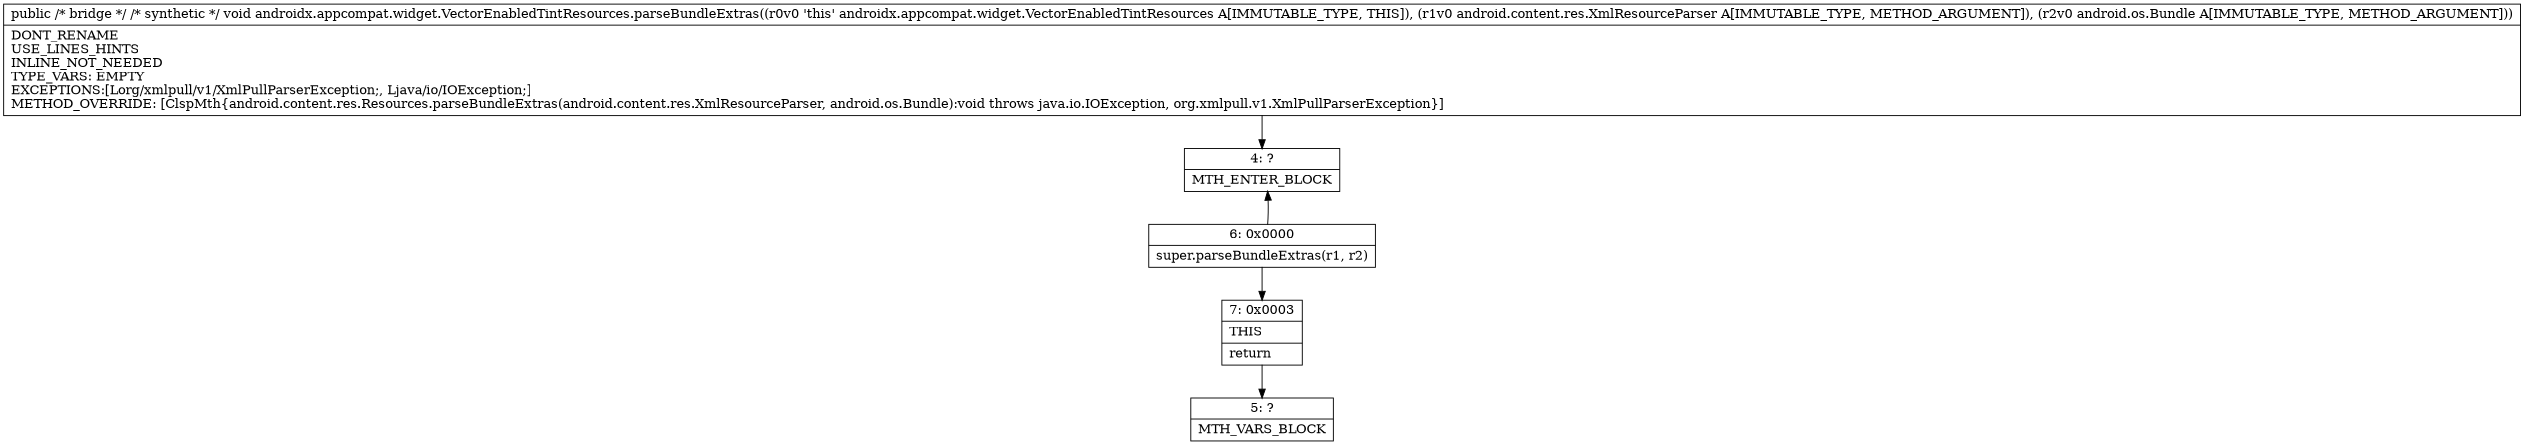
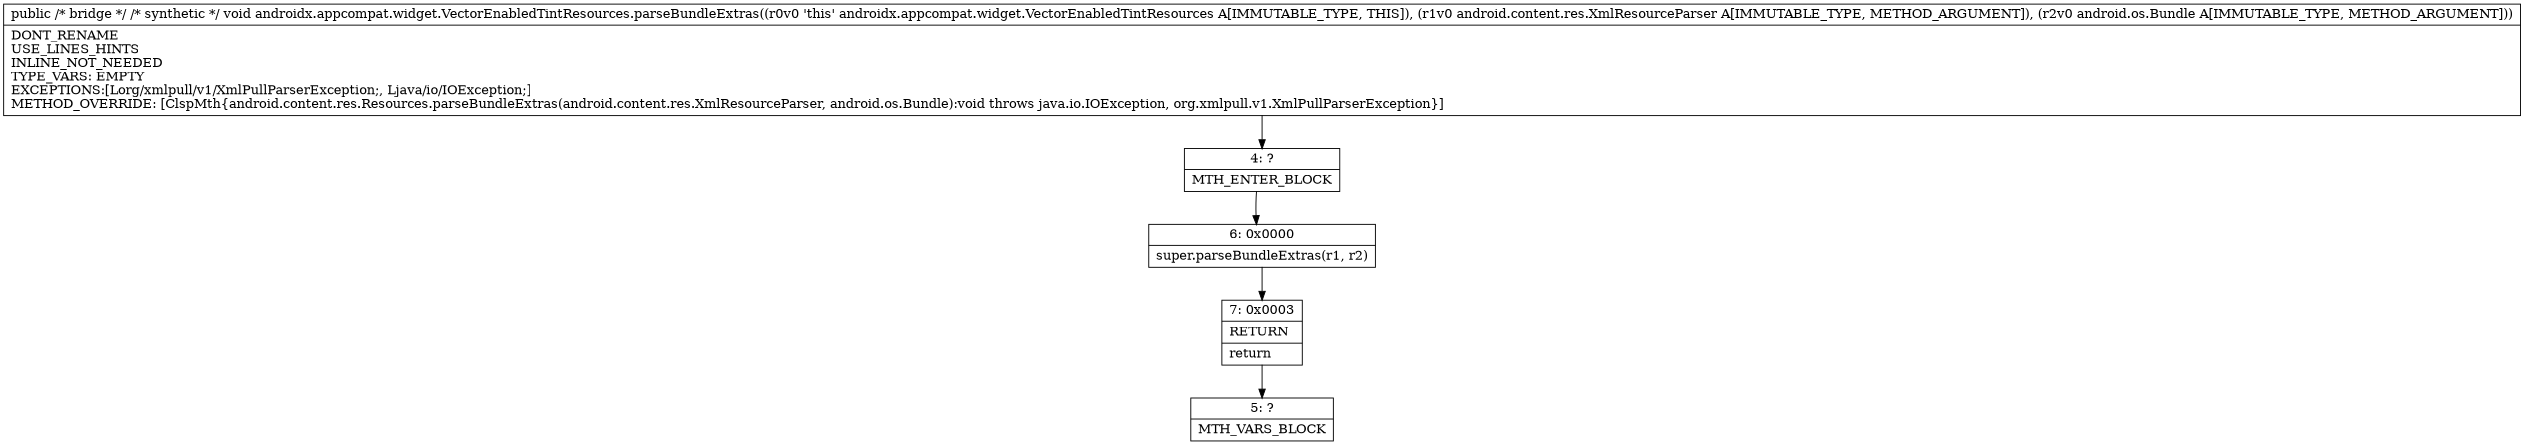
edge "6: 0x0000" -> "4: ?": reversed
node "7: 0x0003": text "THIS" -> "RETURN"
